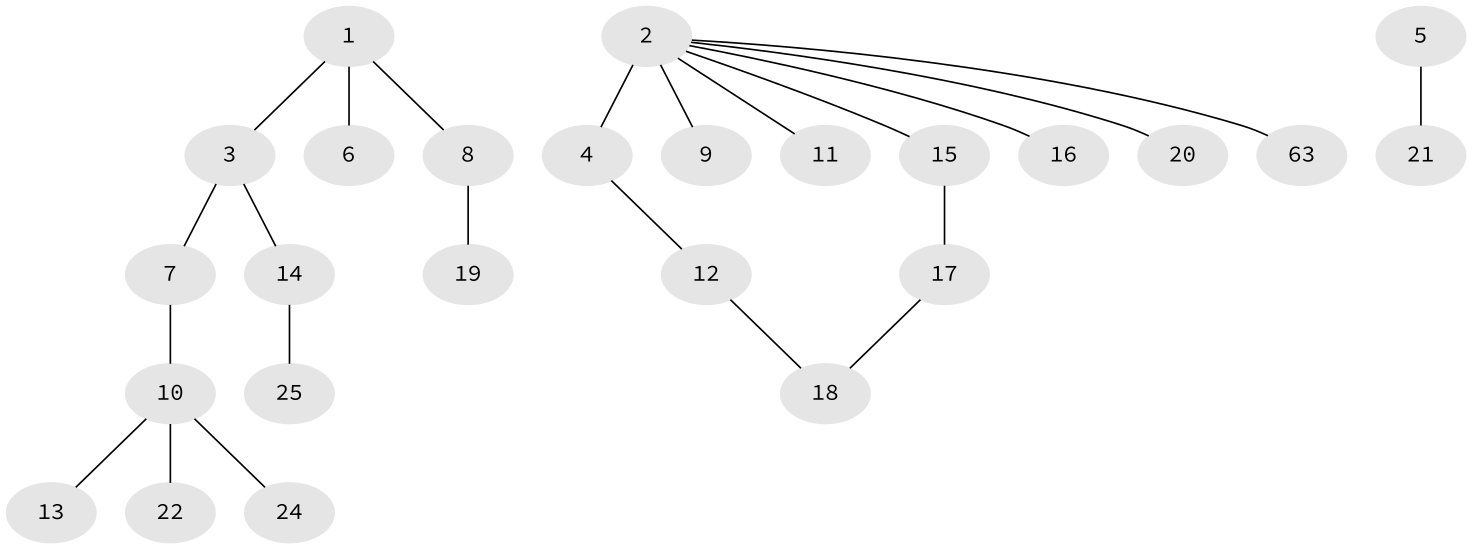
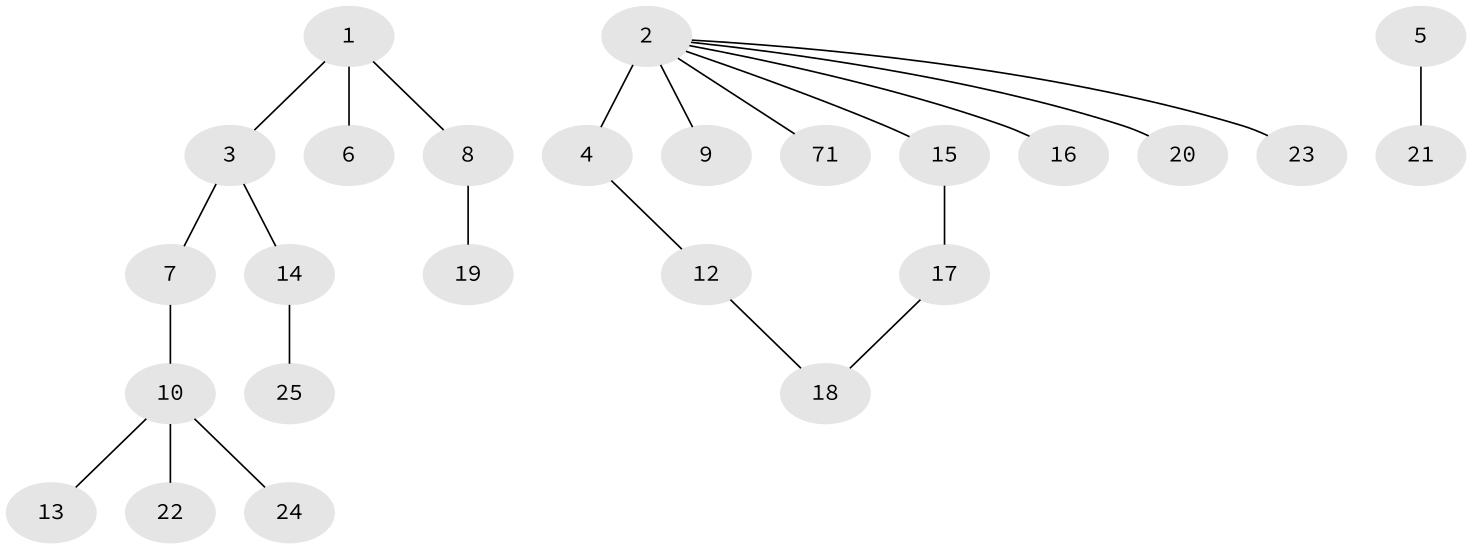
node "11": label "11" -> "71"
node "63": label "63" -> "23"
